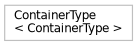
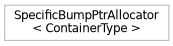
node "ContainerType < ContainerType >": label "ContainerType < ContainerType >" -> "SpecificBumpPtrAllocator < ContainerType >"
